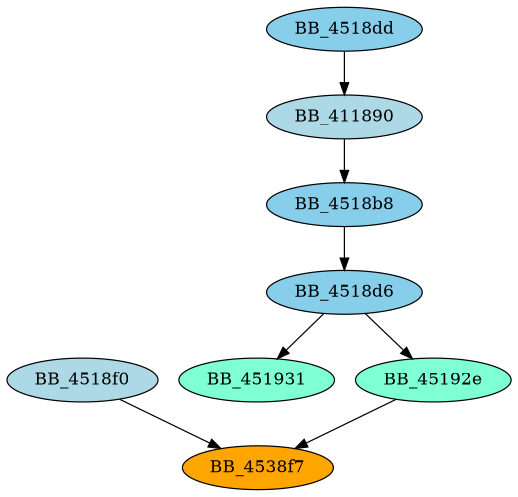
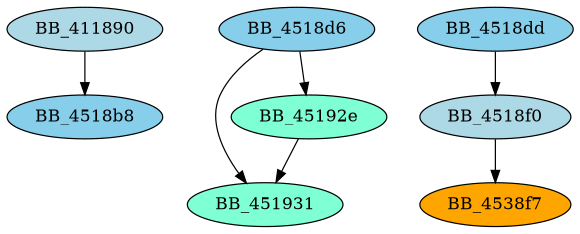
edge "BB_4518dd" -> "BB_411890": now "BB_4518dd" -> "BB_4518f0"
edge "BB_4518b8" -> "BB_4518d6": removed
edge "BB_45192e" -> "BB_4538f7": now "BB_45192e" -> "BB_451931"
